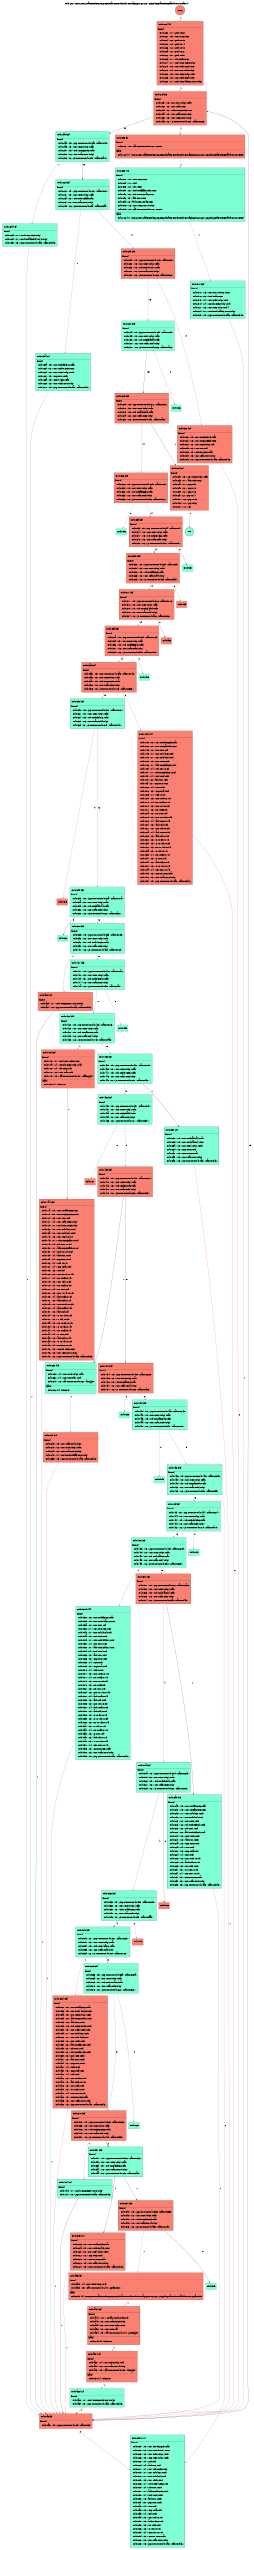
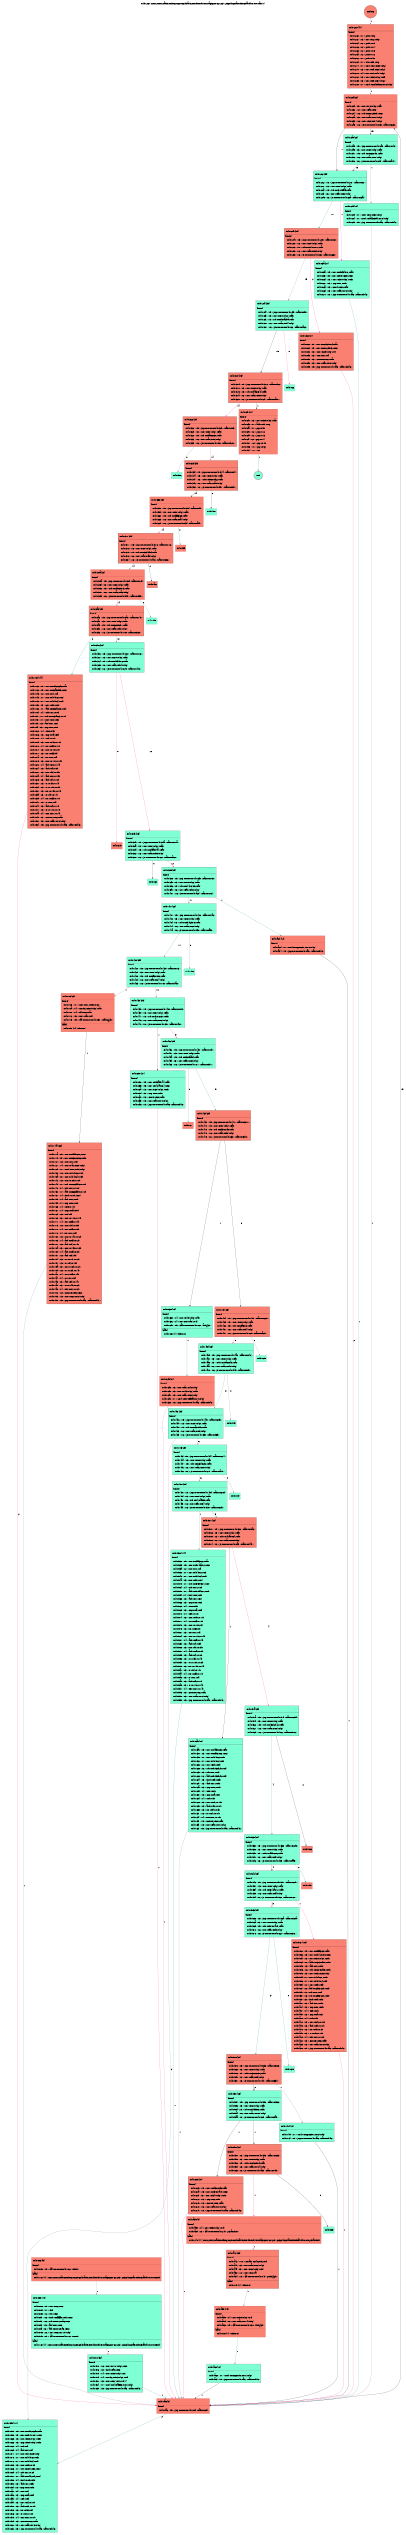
node "Entry": label "Entry" -> "Desktop"
edge "0x40128f [26]" -> "0x4018e3 [5]": now "0x40128f [26]" -> "0x4012c2 [25]"
